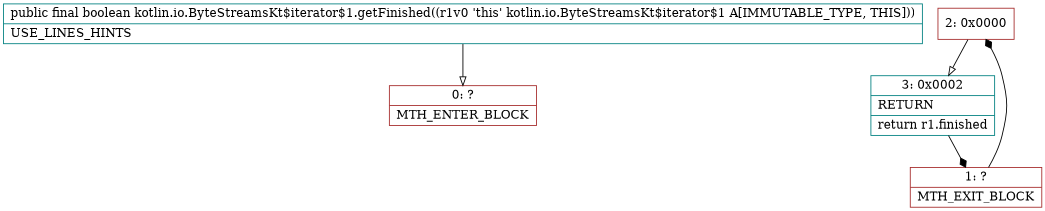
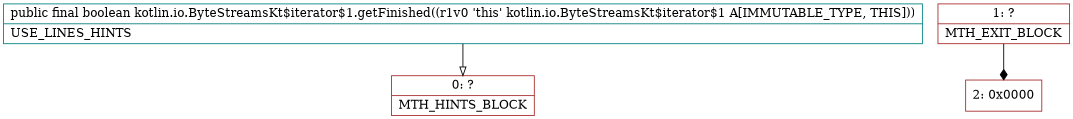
node "3: 0x0002": removed
node "0: ?": text "MTH_ENTER_BLOCK" -> "MTH_HINTS_BLOCK"
